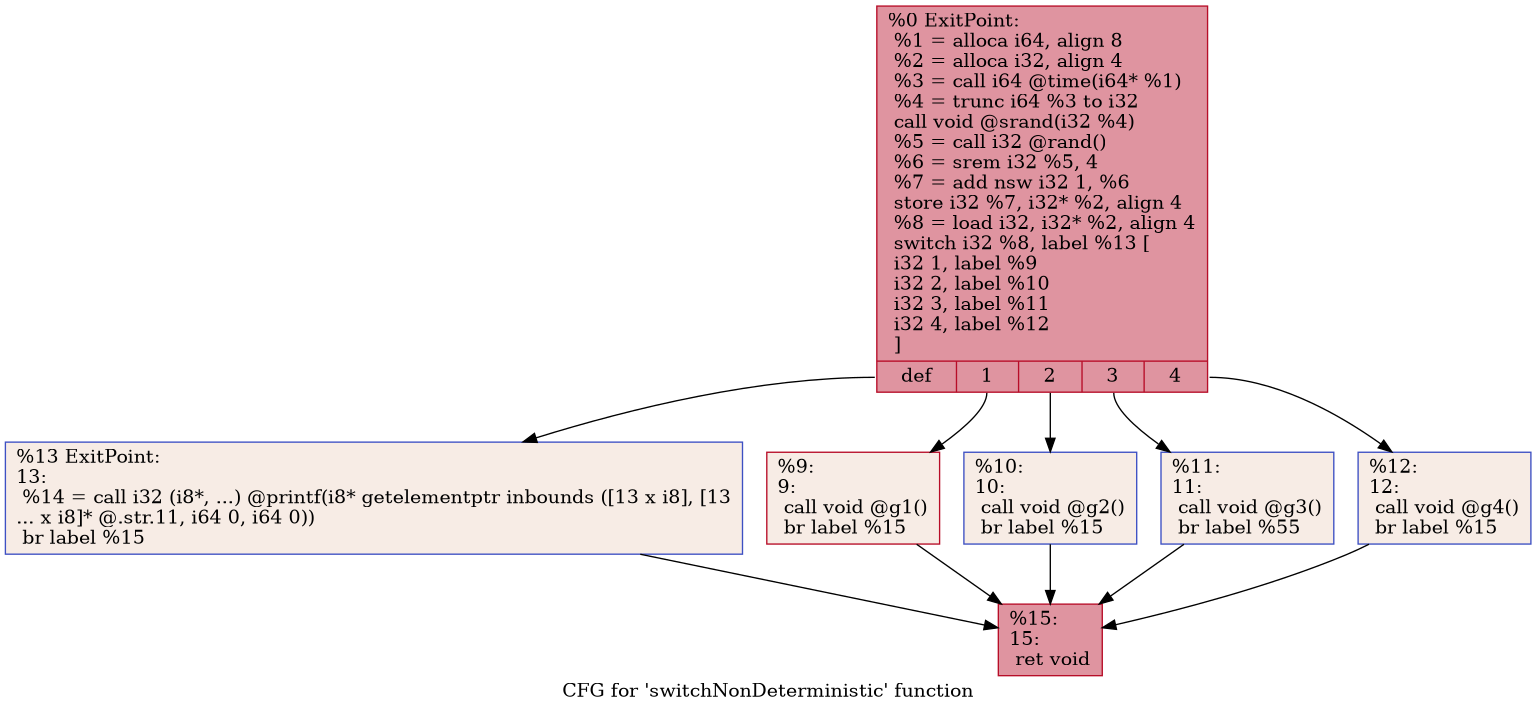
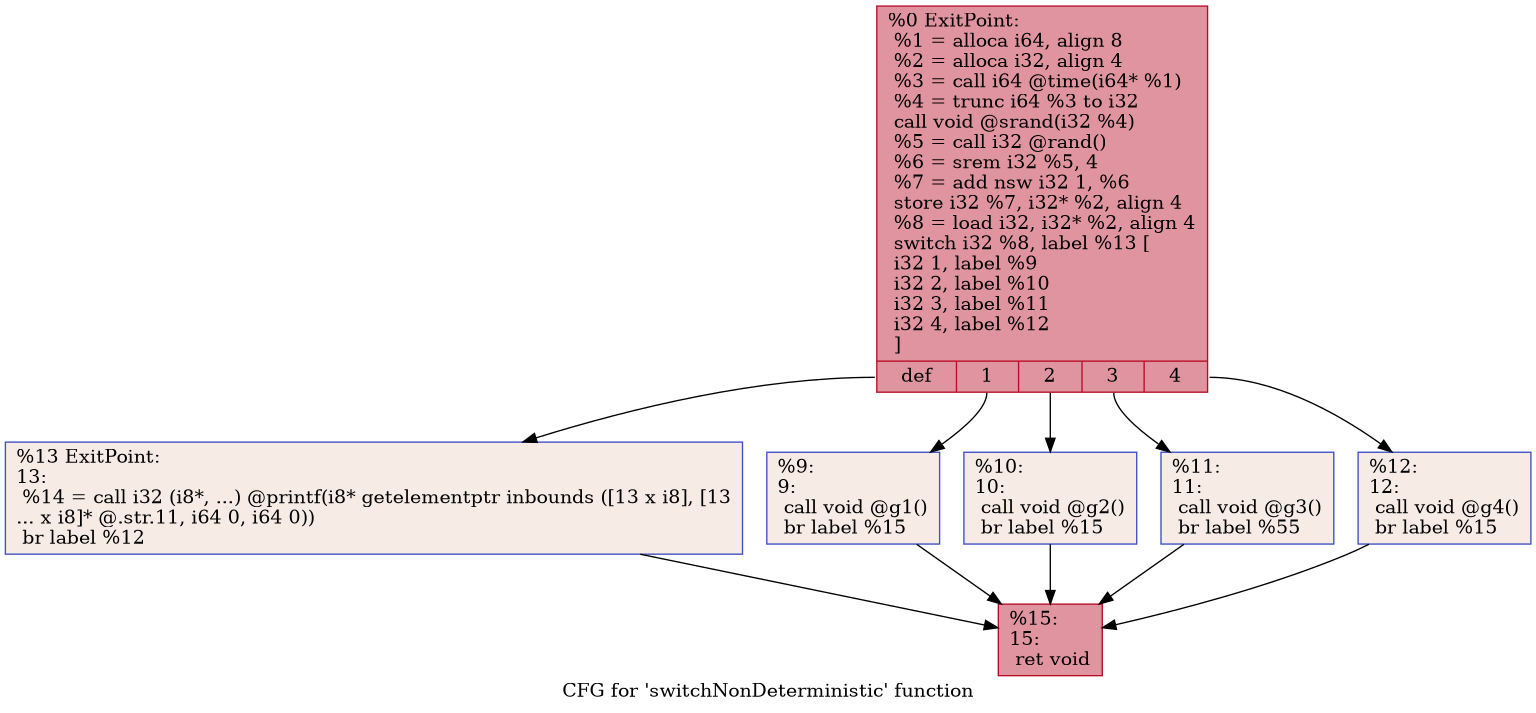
node "%9:": color #b70d28ff -> #3d50c3ff
node "%13 ExitPoint:": text "br label %15" -> "br label %12"
